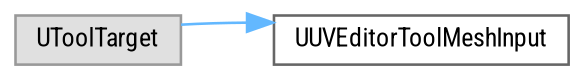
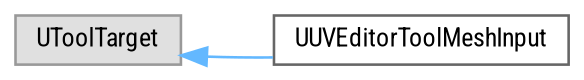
edge "UToolTarget" -> "UUVEditorToolMeshInput": reversed
